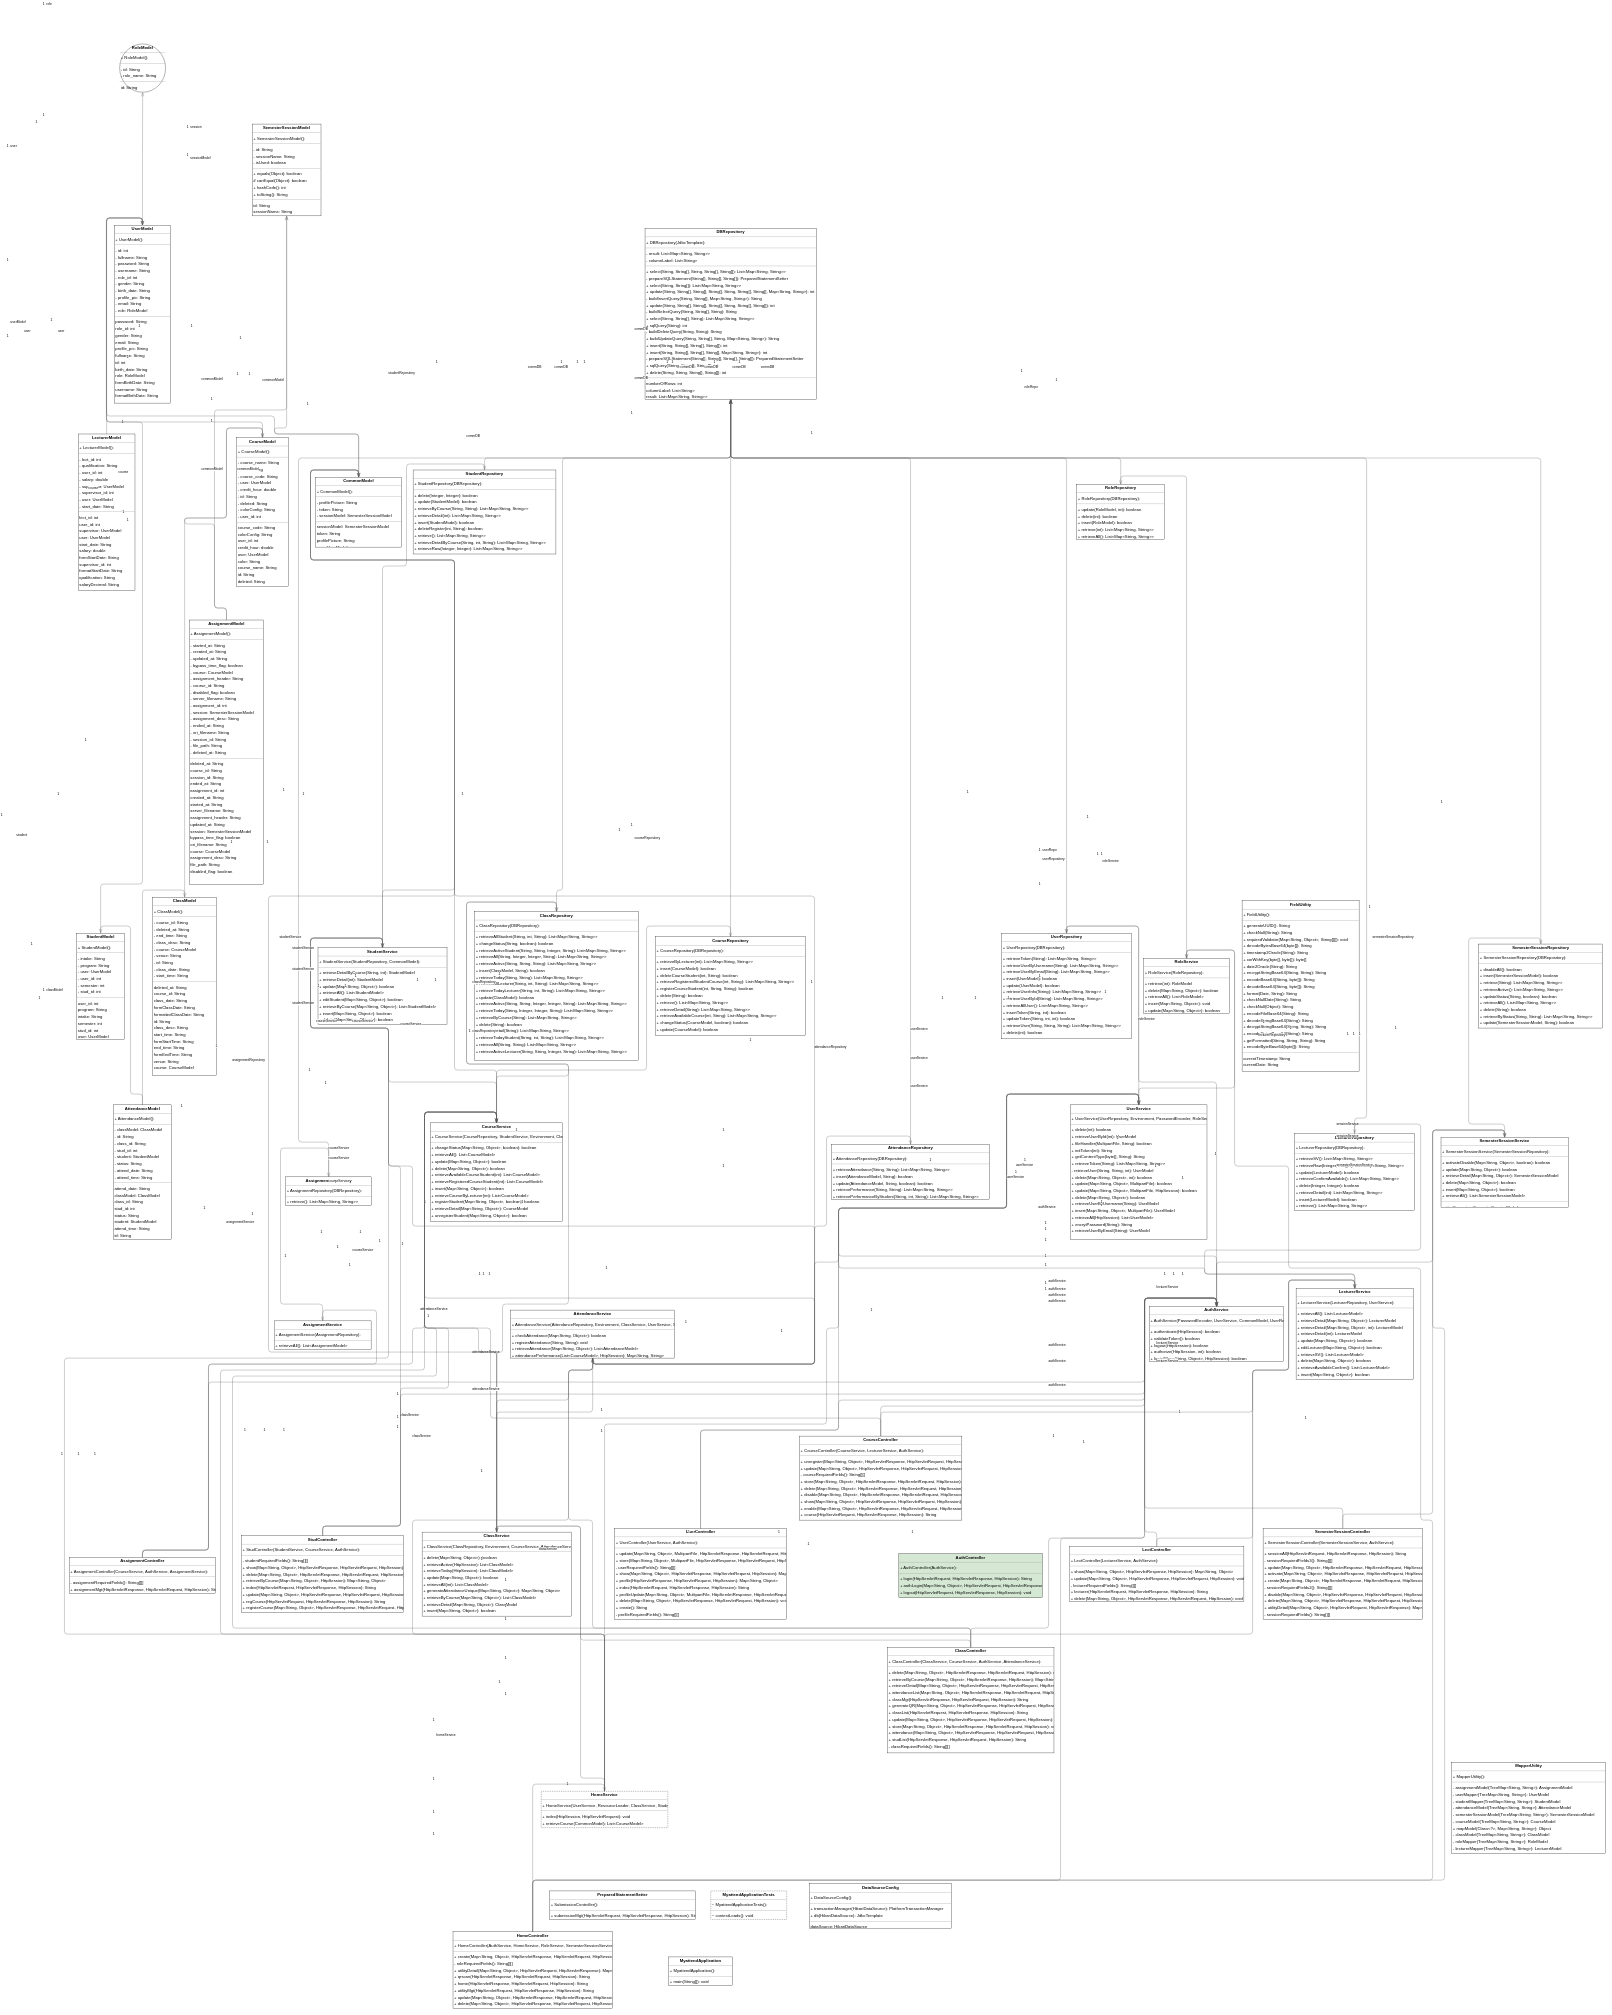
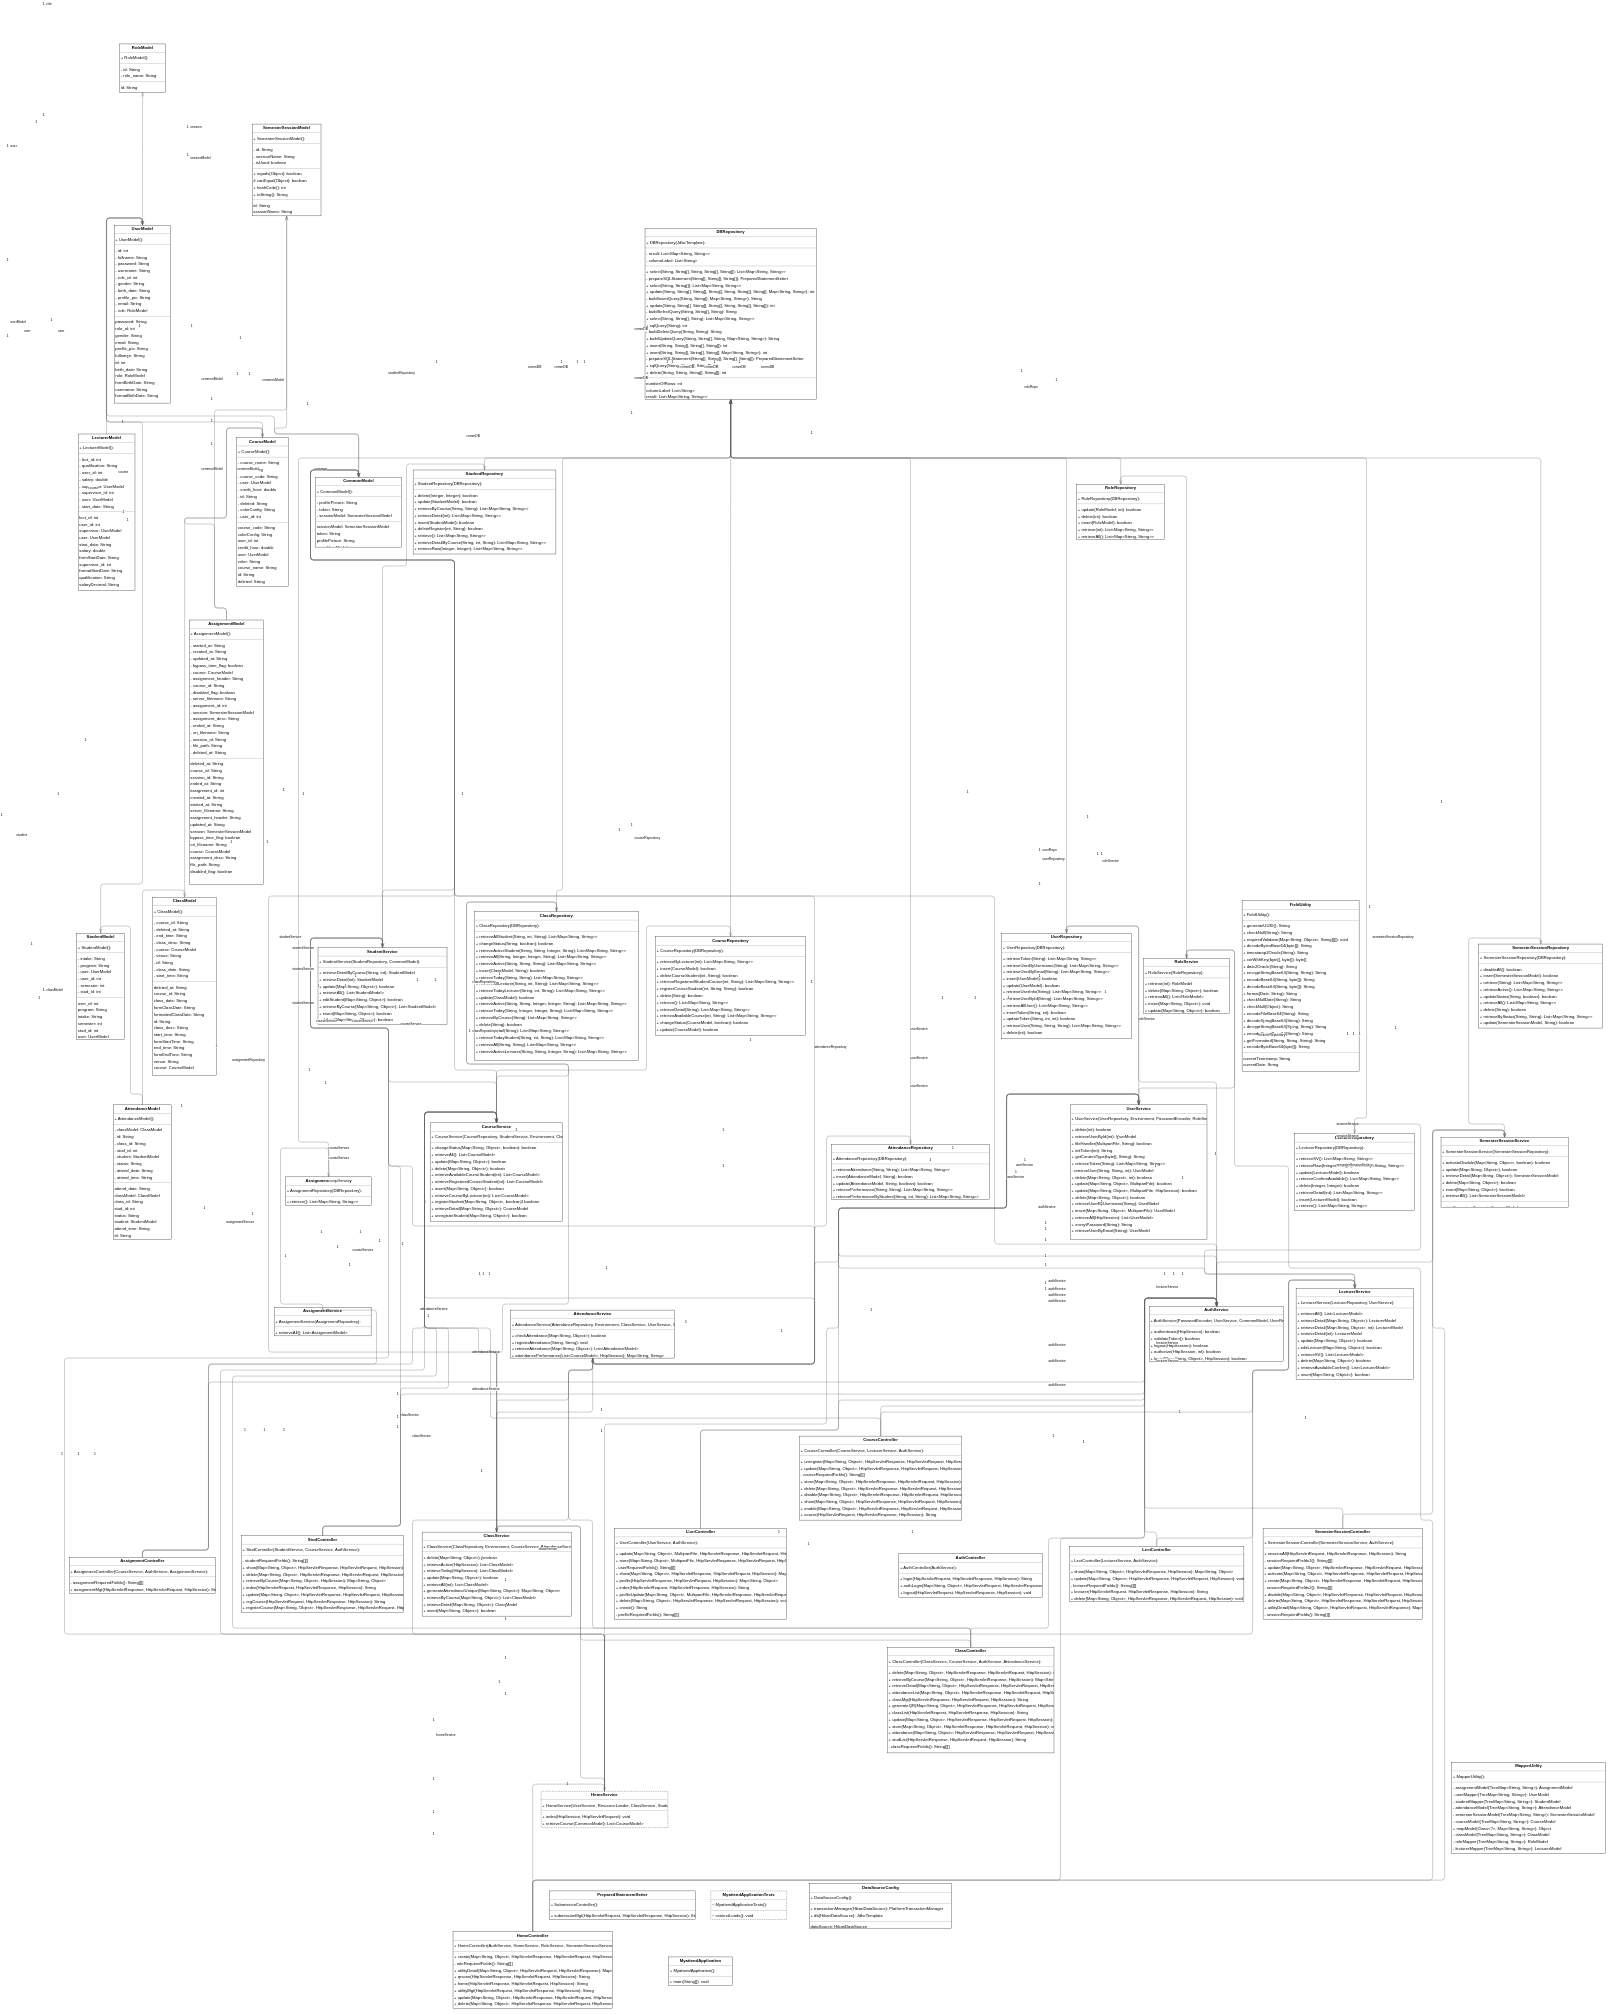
node "RoleModel + RoleModel(): - id: String - role_name: String id: String role_name: String": shape ellipse -> rectangle
edge "CommonModel + CommonModel(): - profilePicture: String - token: String - sessionModel: SemesterSessionModel sessionModel: SemesterSessionModel token: String profilePicture: String user: UserModel" -- "AuthService + AuthService(PasswordEncoder, UserService, CommonModel, UserRepository, SemesterSessionService): + authenticate(HttpSession): boolean + validateToken(): boolean + logout(HttpSession): boolean + authorize(HttpSession, int): boolean + login(Map<String, Object>, HttpSession): boolean": added, labels "1", "common", "1"
node "AssignmentService + AssignmentService(AssignmentRepository): + retrieveAll(): List<AssignmentModel>": moved (323, 1335) -> (323, 1322)
node "AuthController + AuthController(AuthService): + login(HttpServletRequest, HttpServletResponse, HttpSession): String + authLogin(Map<String, Object>, HttpServletRequest, HttpServletResponse, HttpSession): void + logout(HttpServletRequest, HttpServletResponse, HttpSession): void": fillcolor #d5e8d4 -> #ffffff
